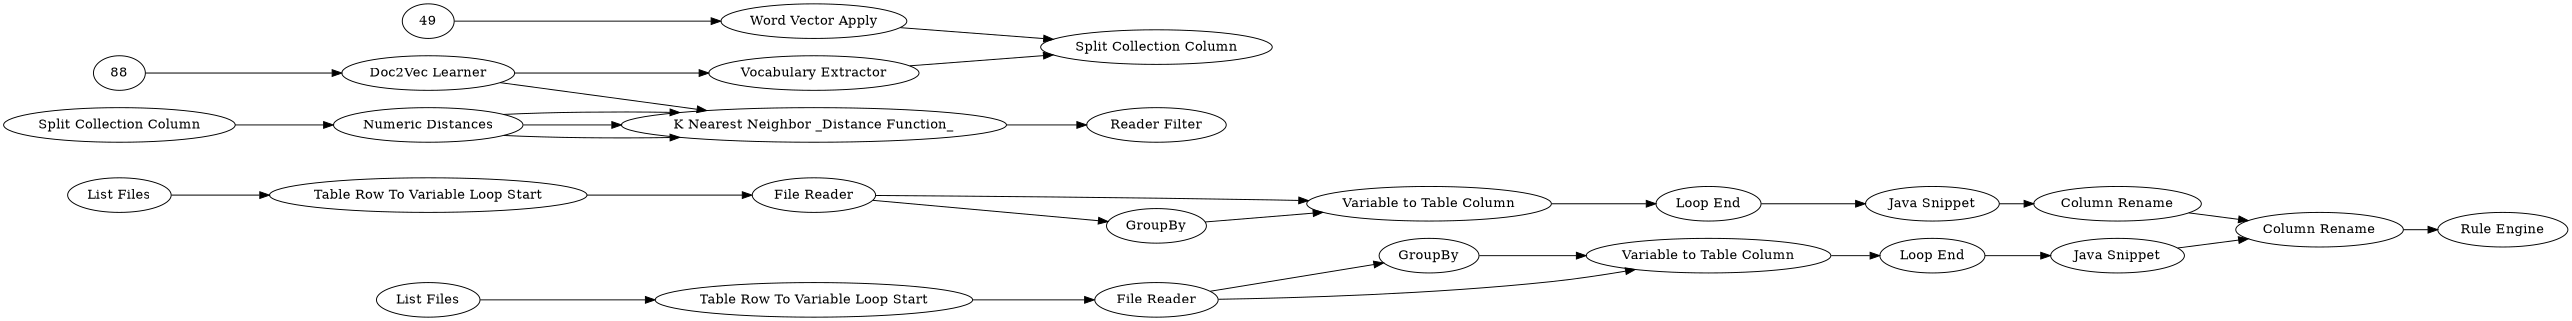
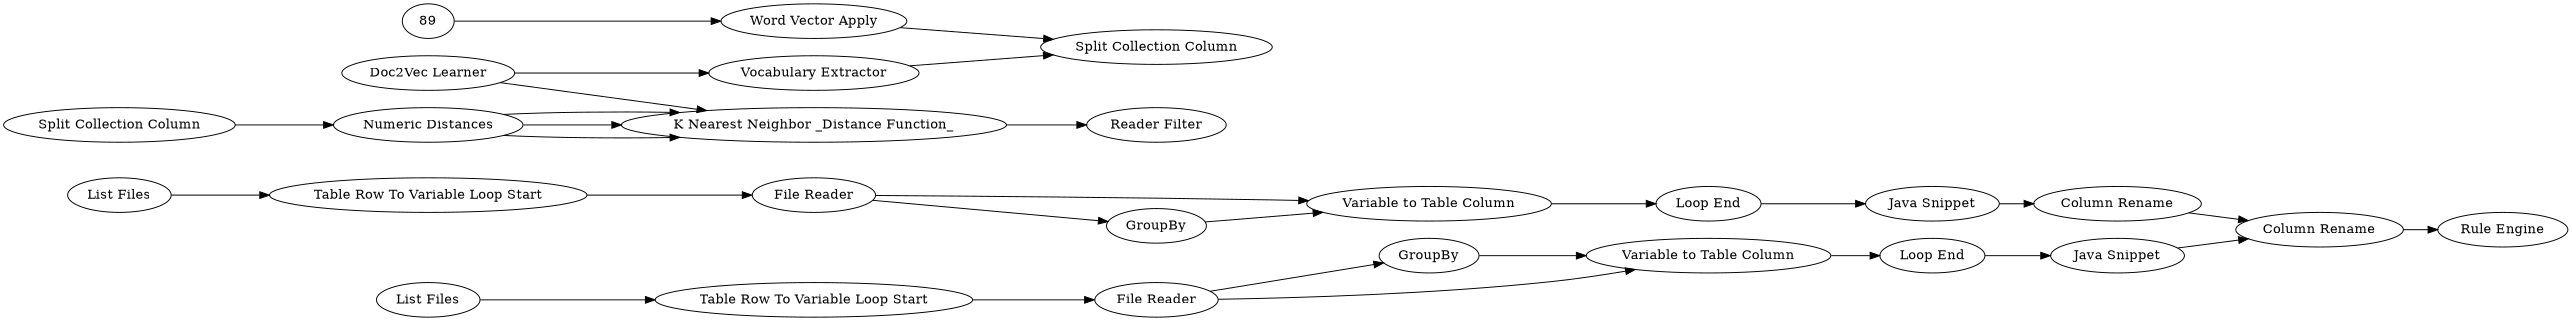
node "49": label "49" -> "89"
node "88": removed
